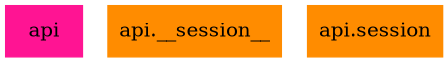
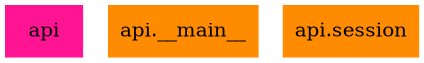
node "api.__session__": label "api.__session__" -> "api.__main__"
